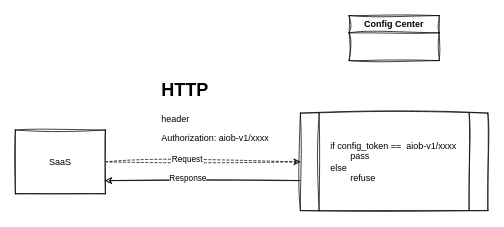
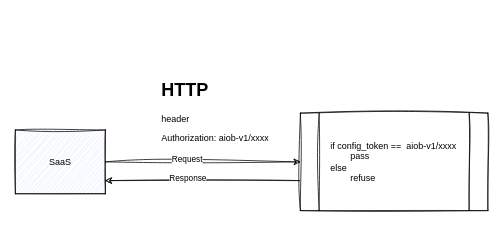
node "Config Center": removed
node "SaaS": fillcolor #ffffff -> #dae8fc
edge "SaaS" -> "if config_token == aiob-v1/xxxx pass else refuse": style dashed -> solid
